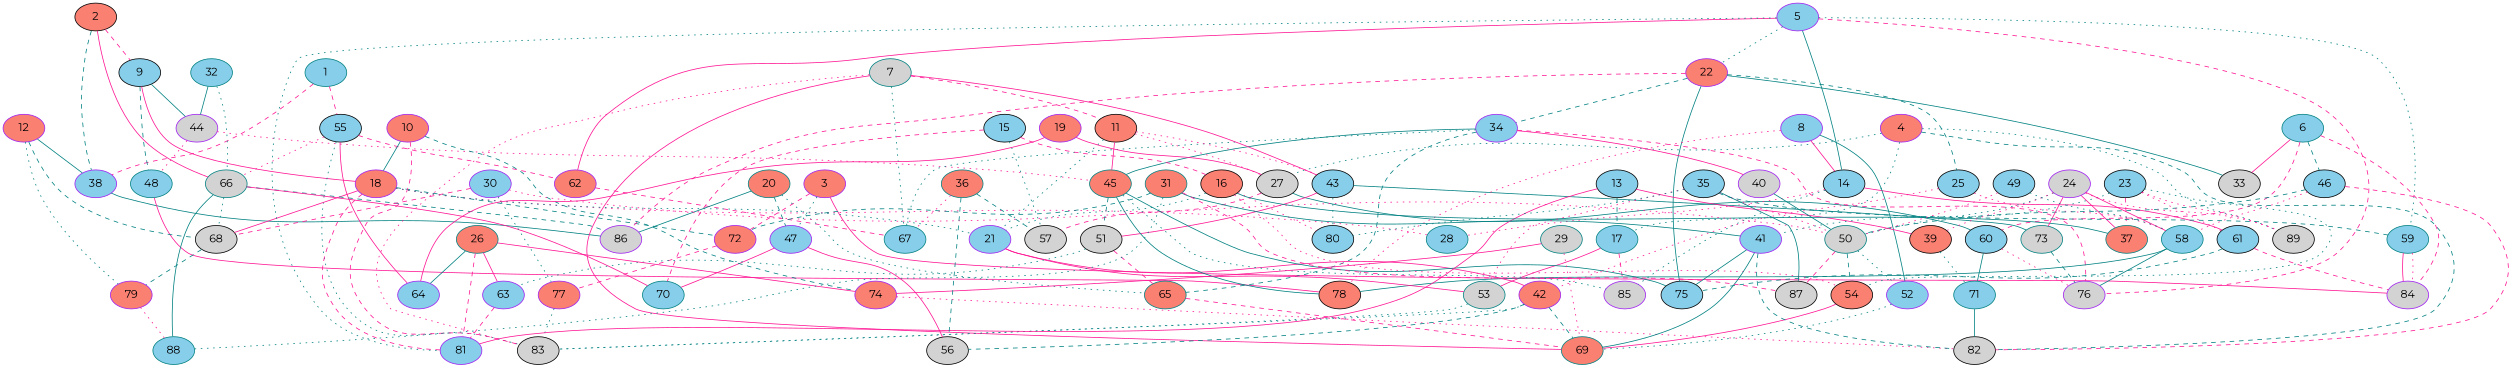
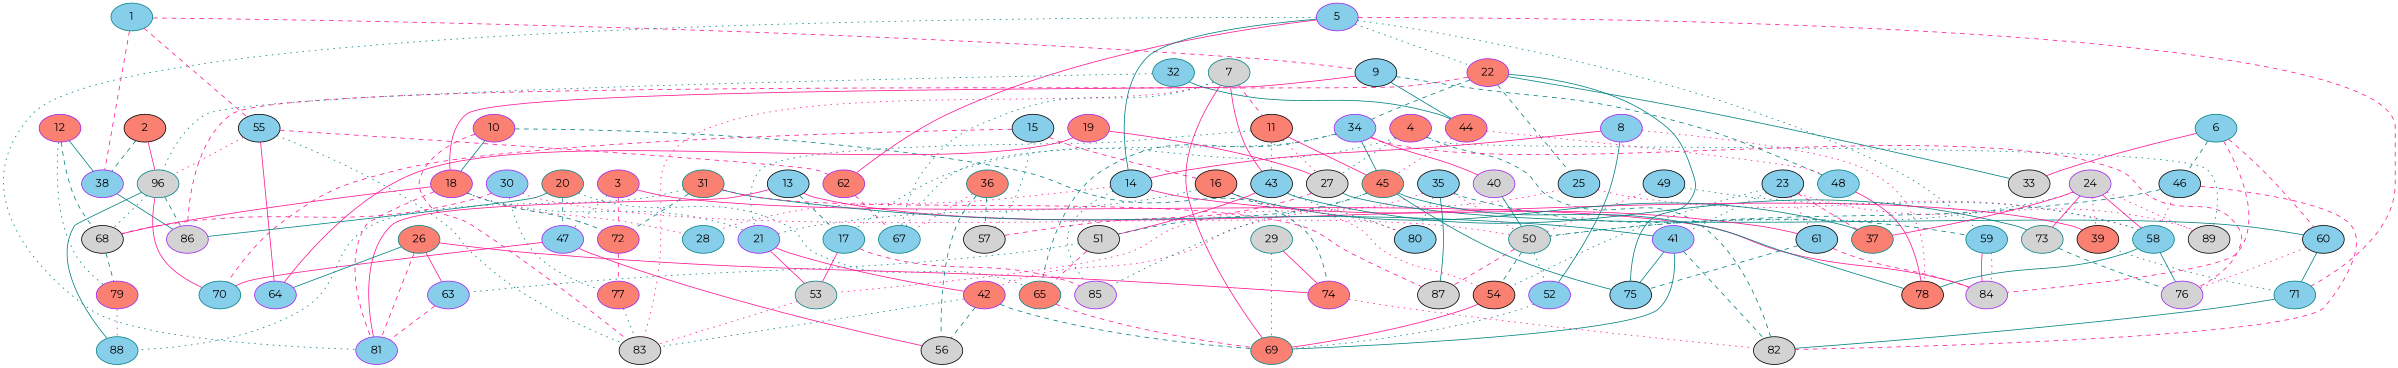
edge "2" -- "9": now "1" -- "9"
edge "5" -- "76": now "5" -- "71"
node "44": fillcolor lightgrey -> salmon
node "66": label "66" -> "96"
edge "53" -- "83": color teal -> deeppink
